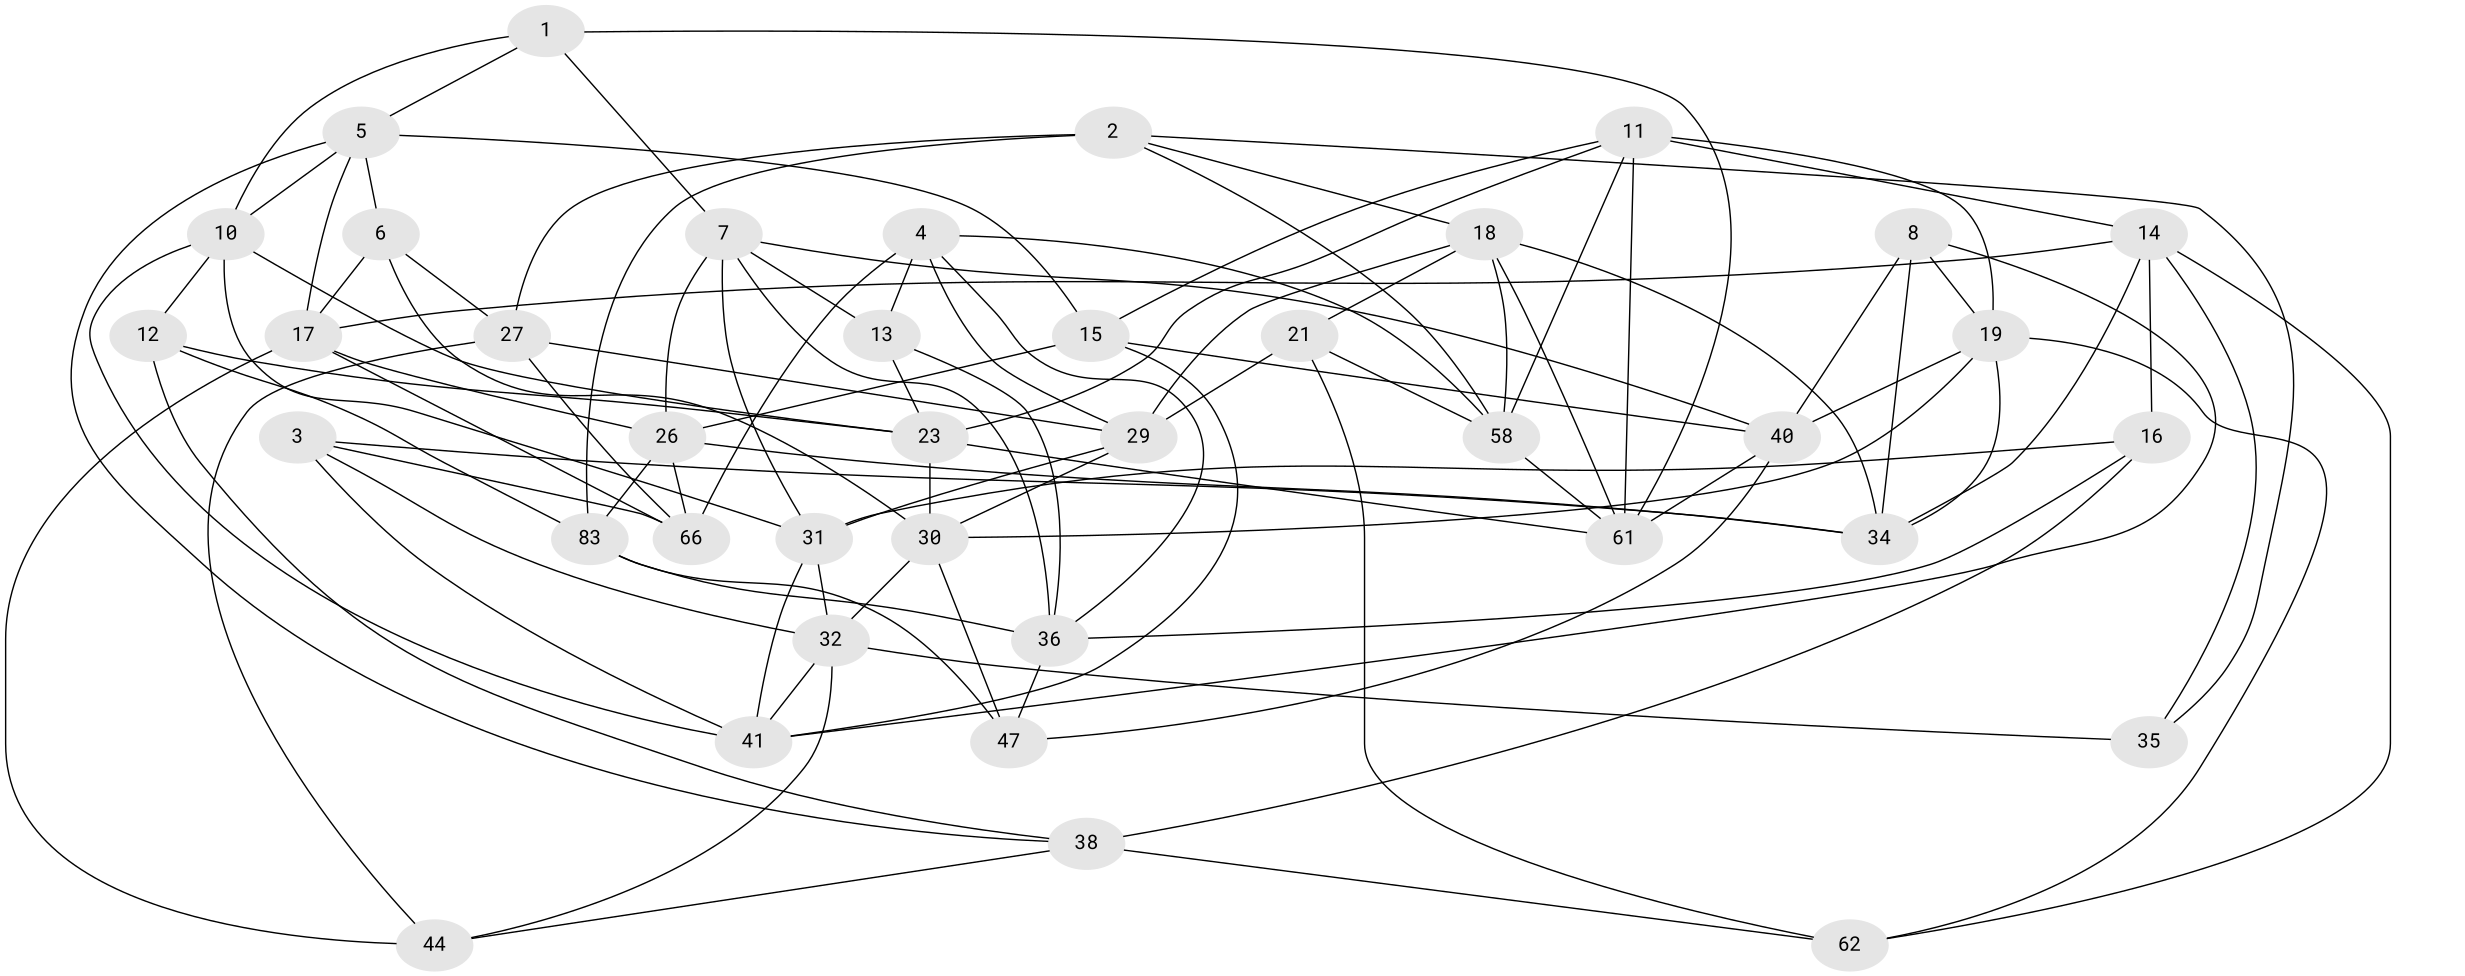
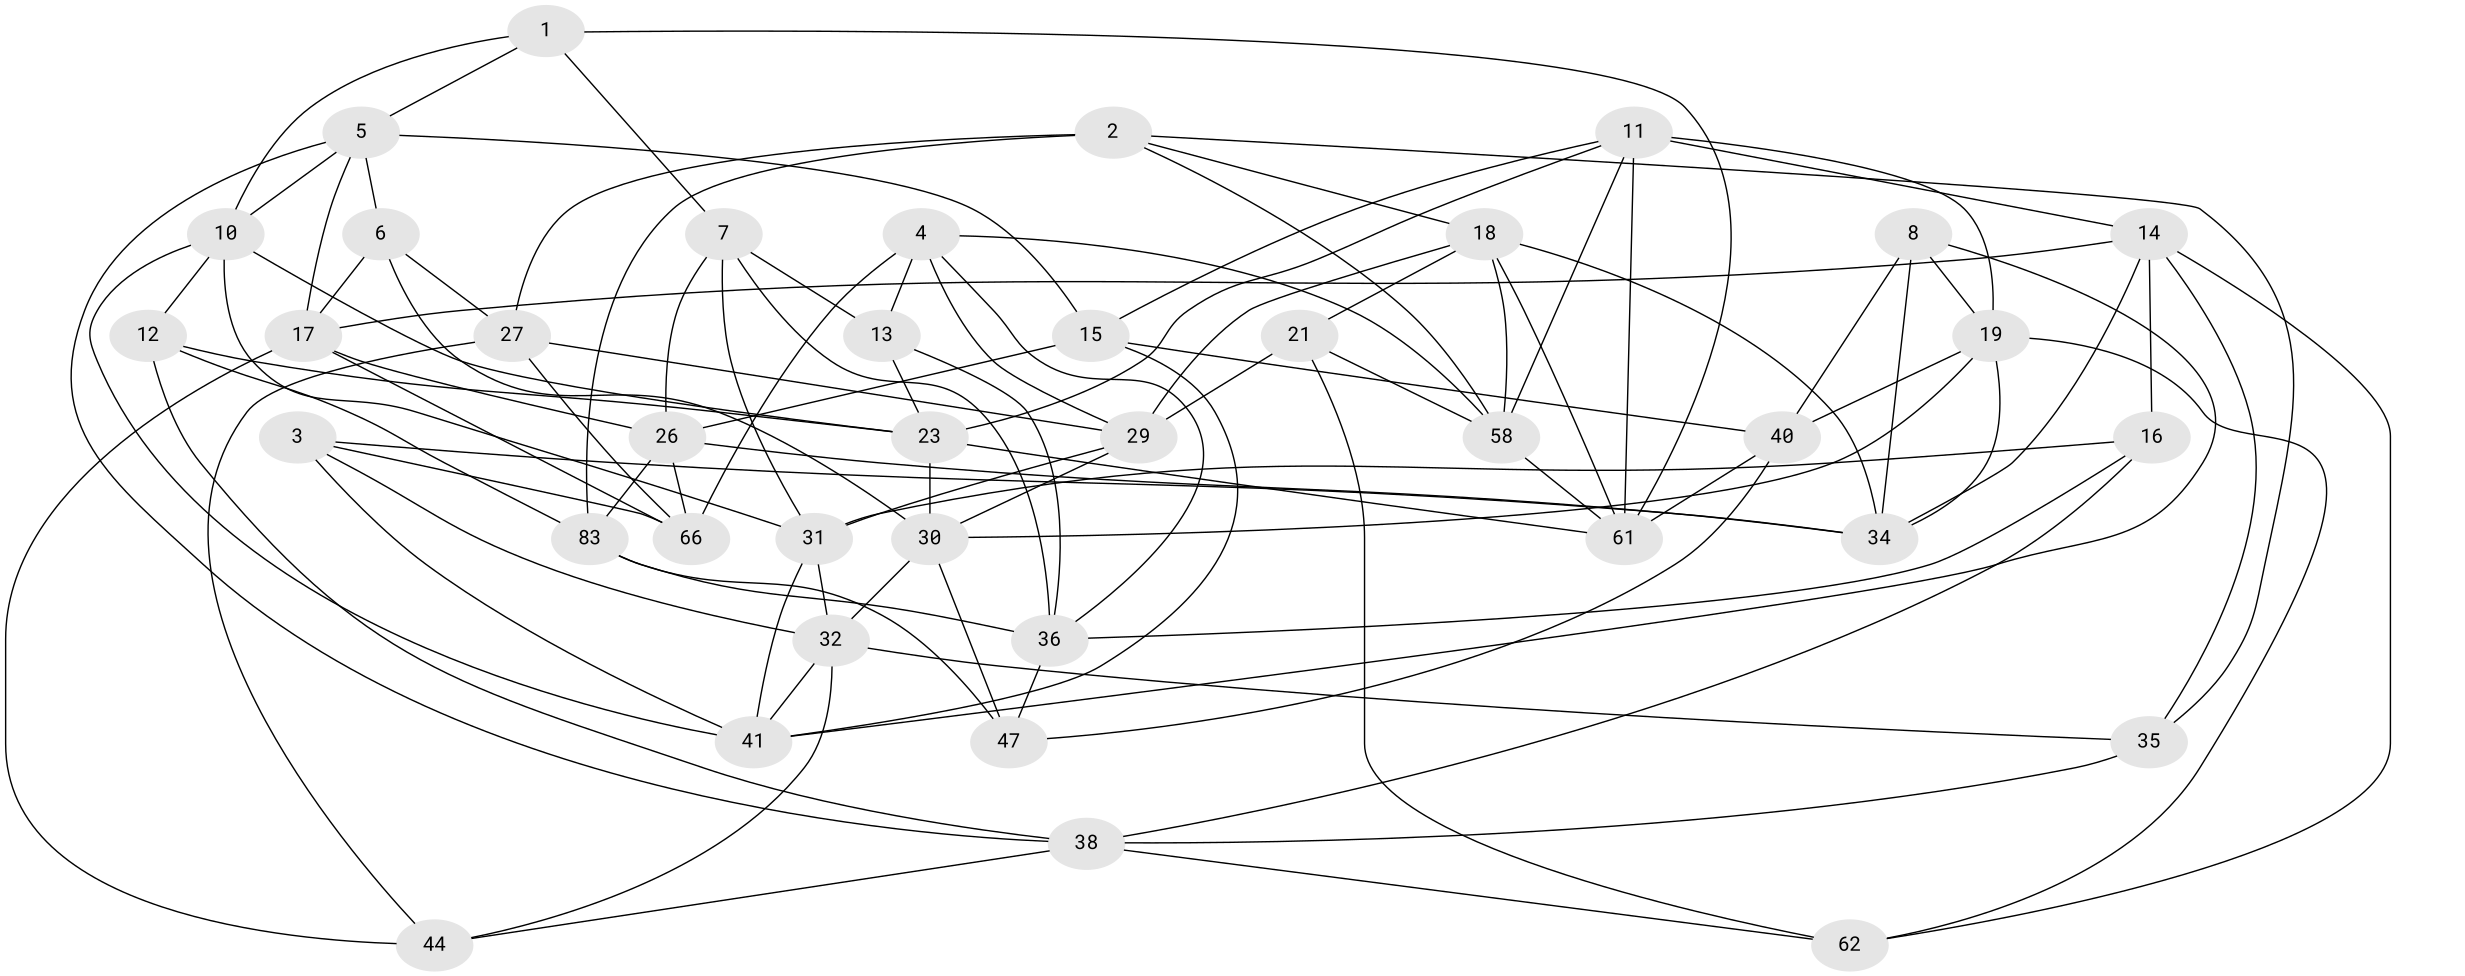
edge "7" -- "40": removed
edge "35" -- "38": added
